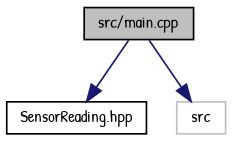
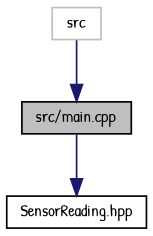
edge "src/main.cpp" -> "src": reversed
